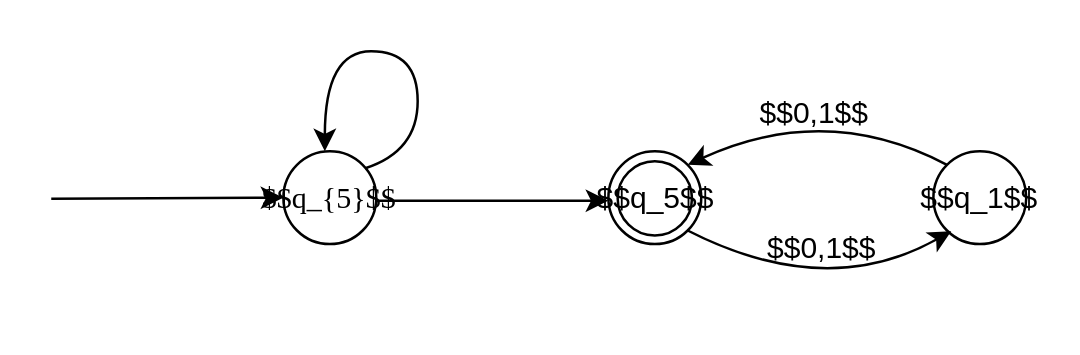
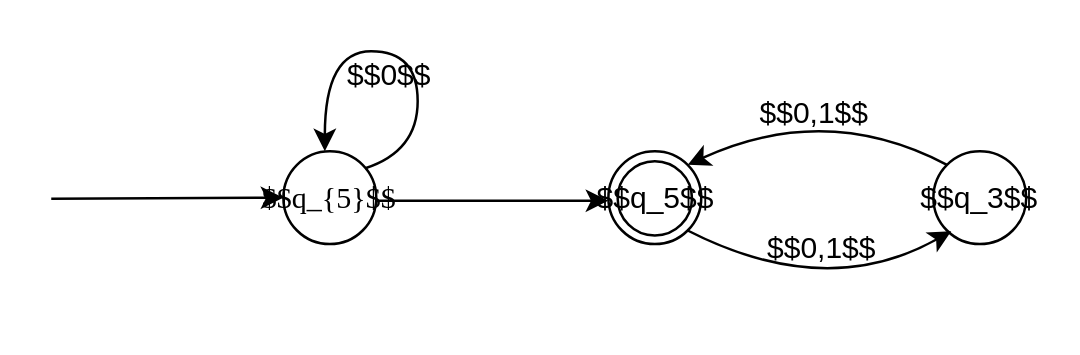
node "$$0$$": added
node "$$q_1$$": label "$$q_1$$" -> "$$q_3$$"
